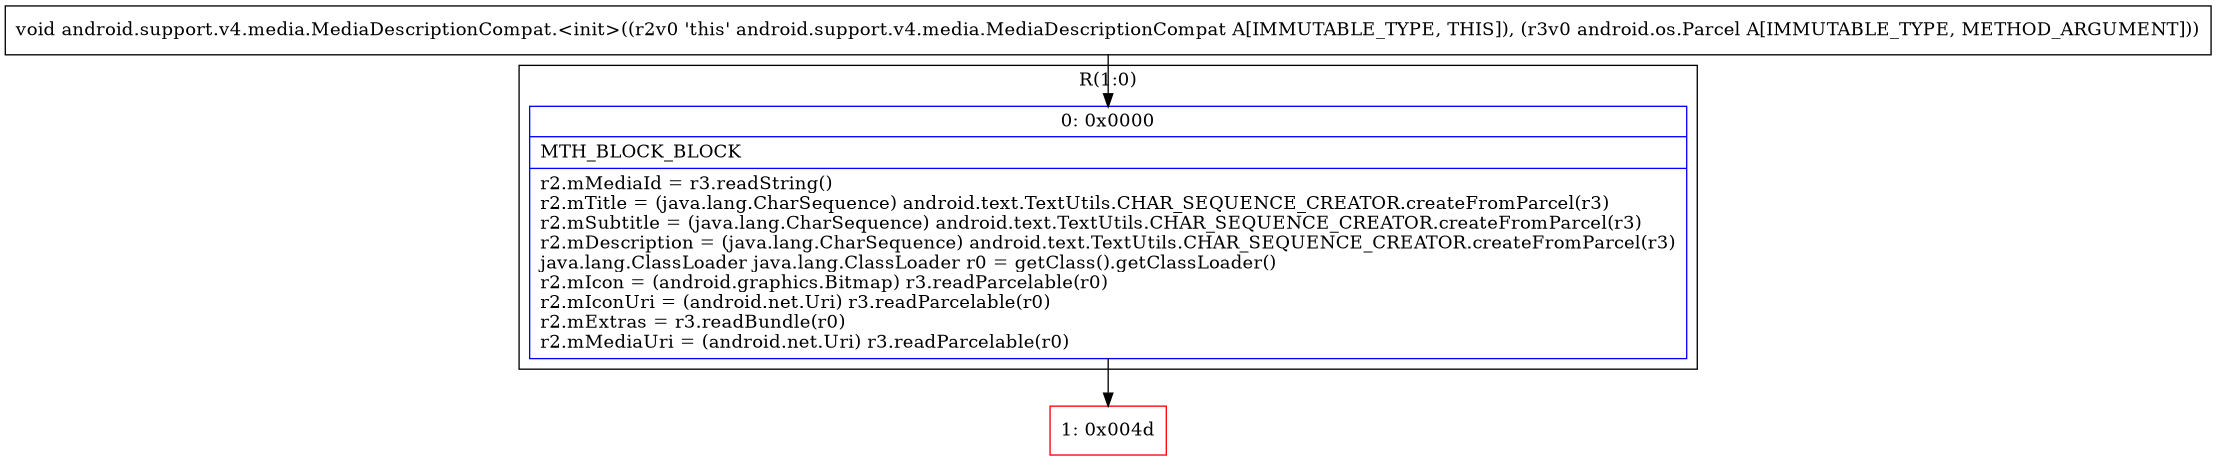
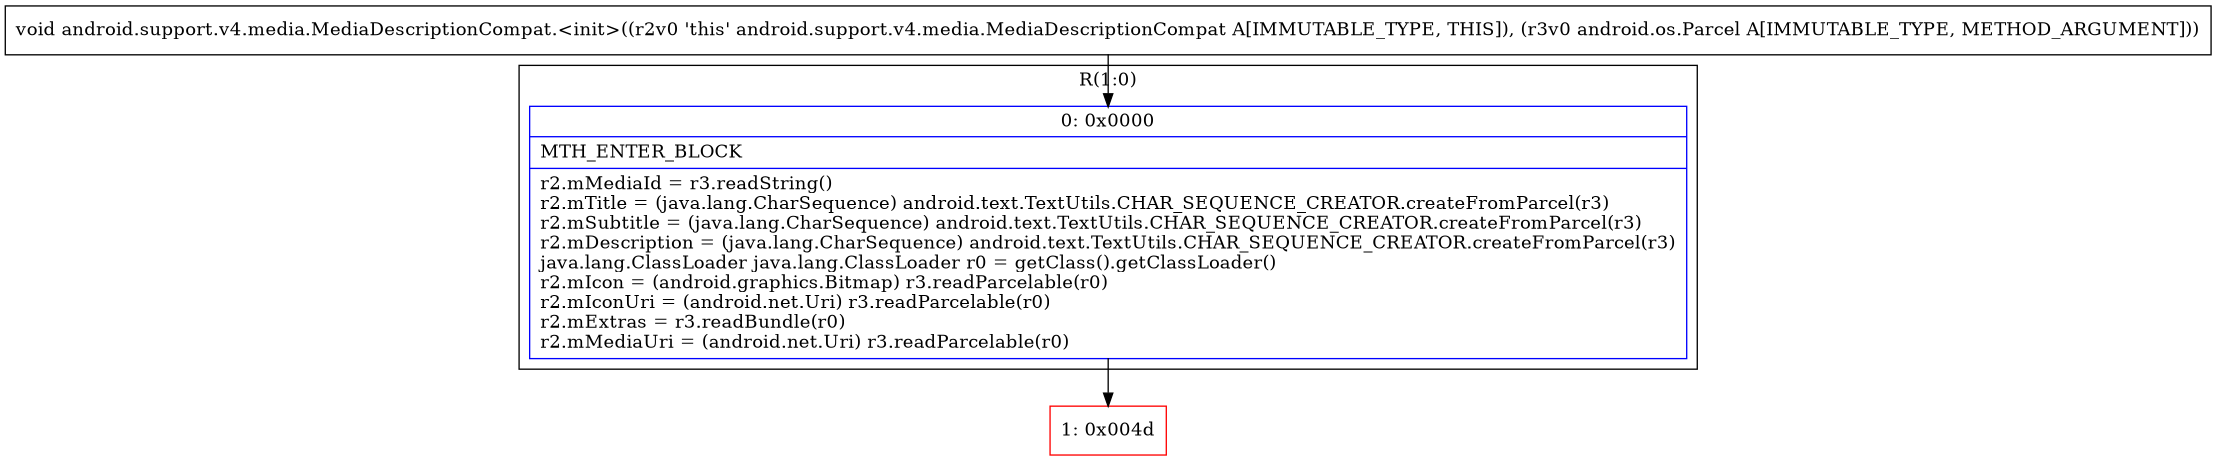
node "0: 0x0000": text "MTH_BLOCK_BLOCK" -> "MTH_ENTER_BLOCK"
